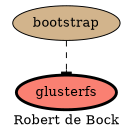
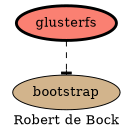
edge "bootstrap" -> "glusterfs": reversed
